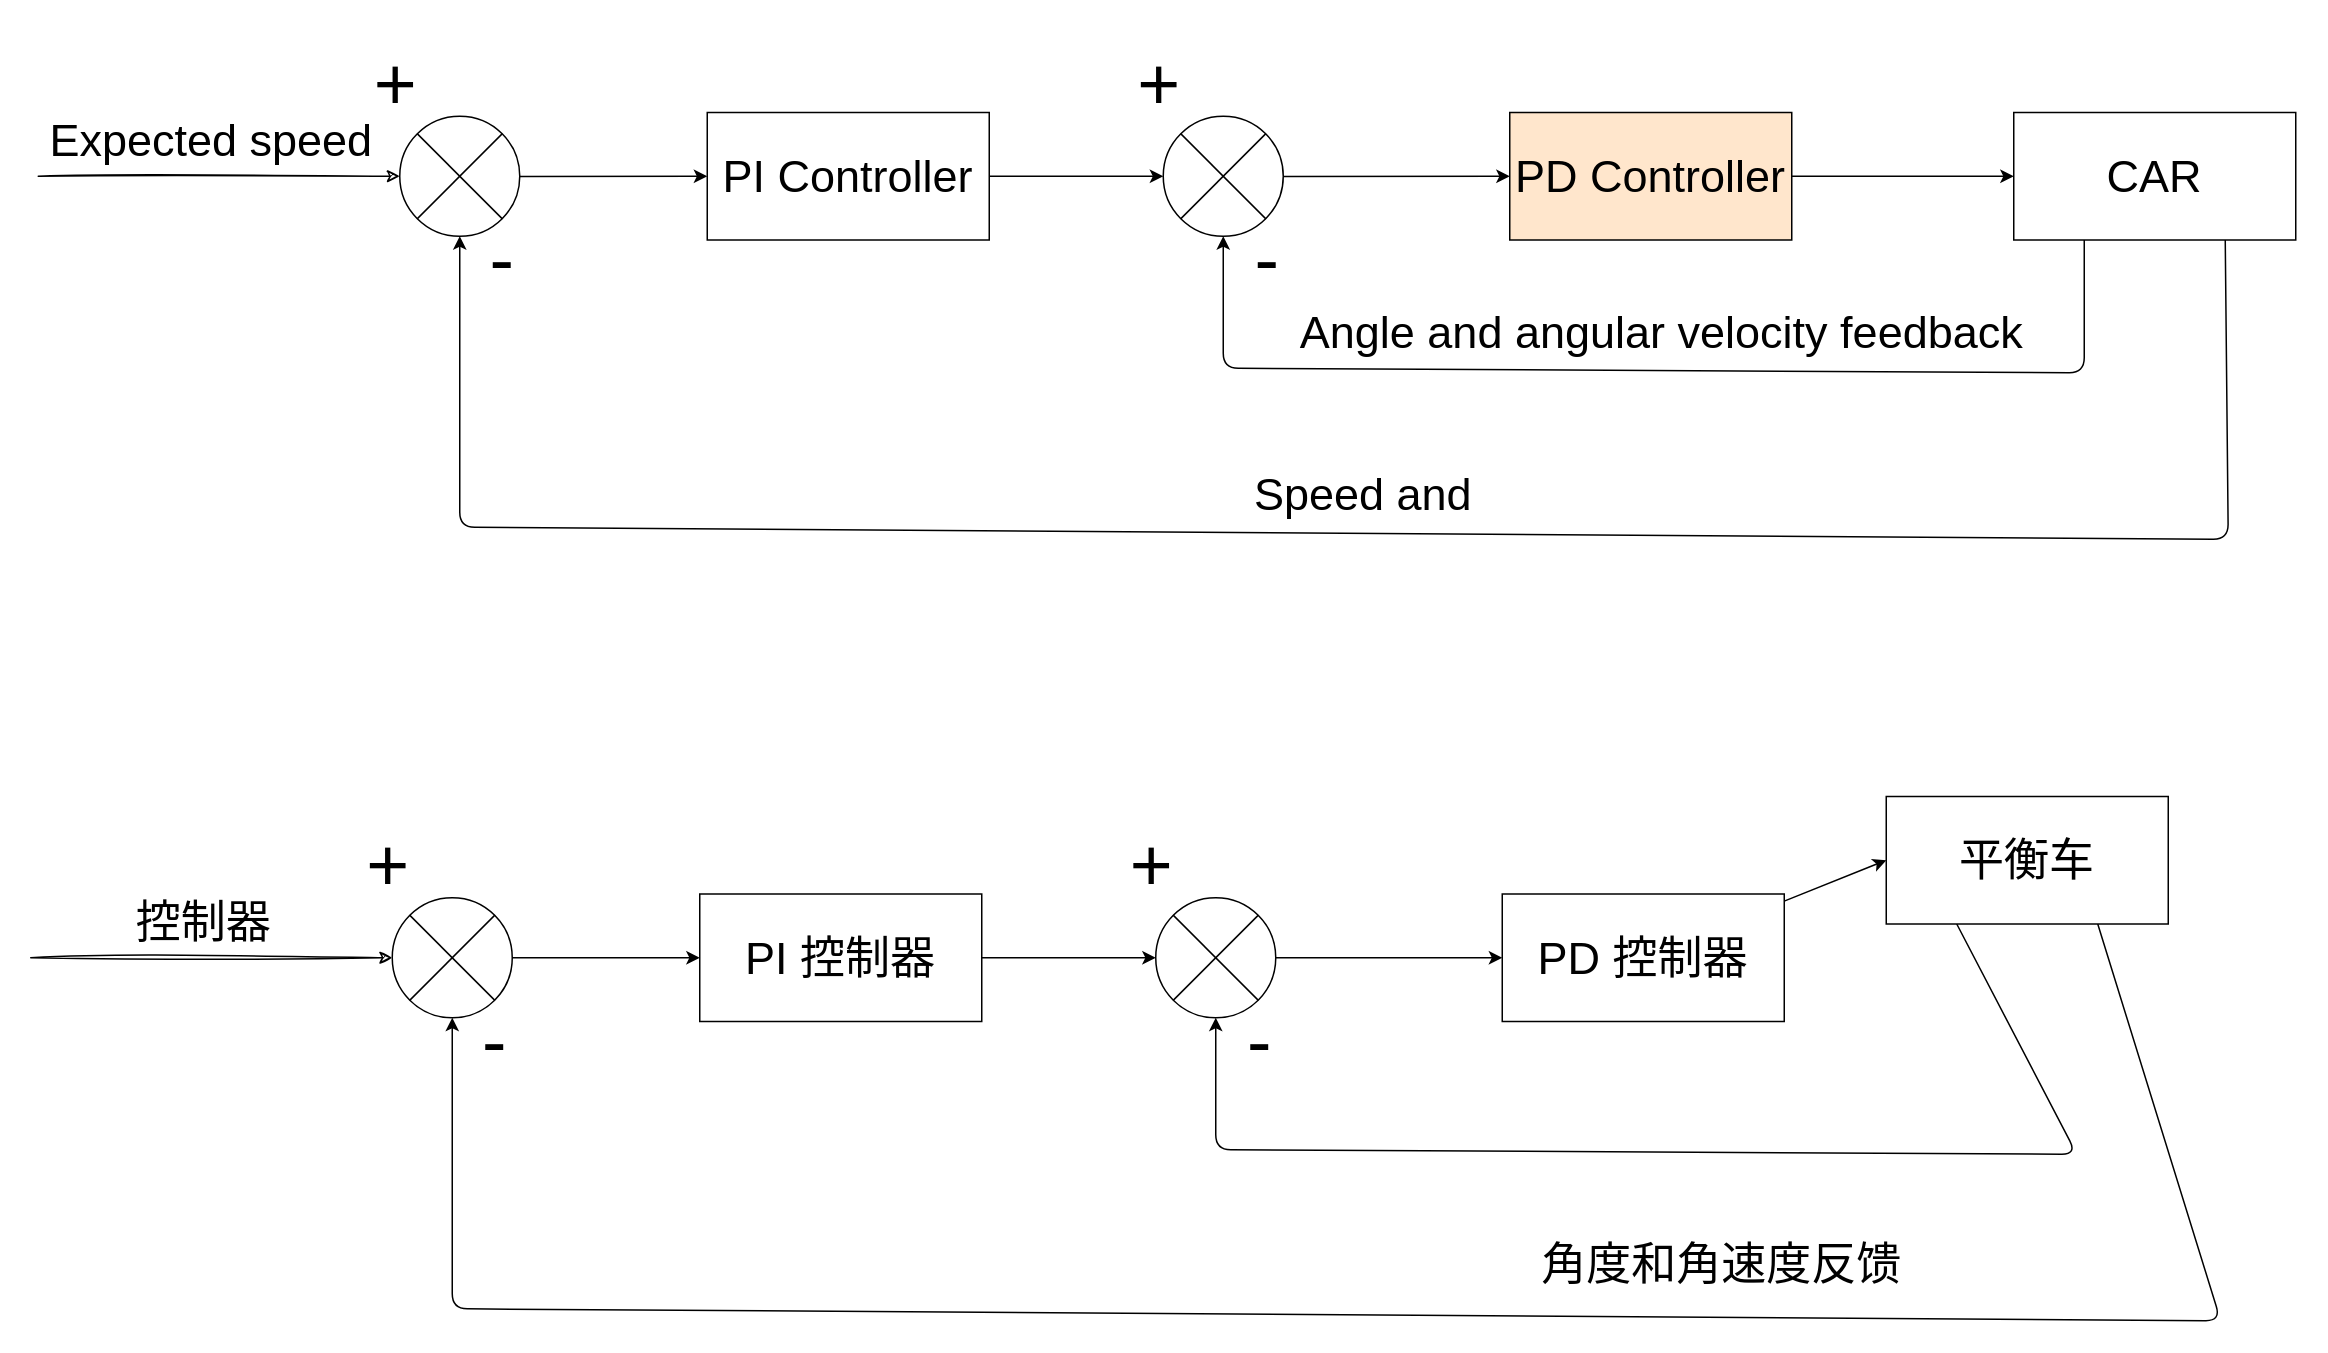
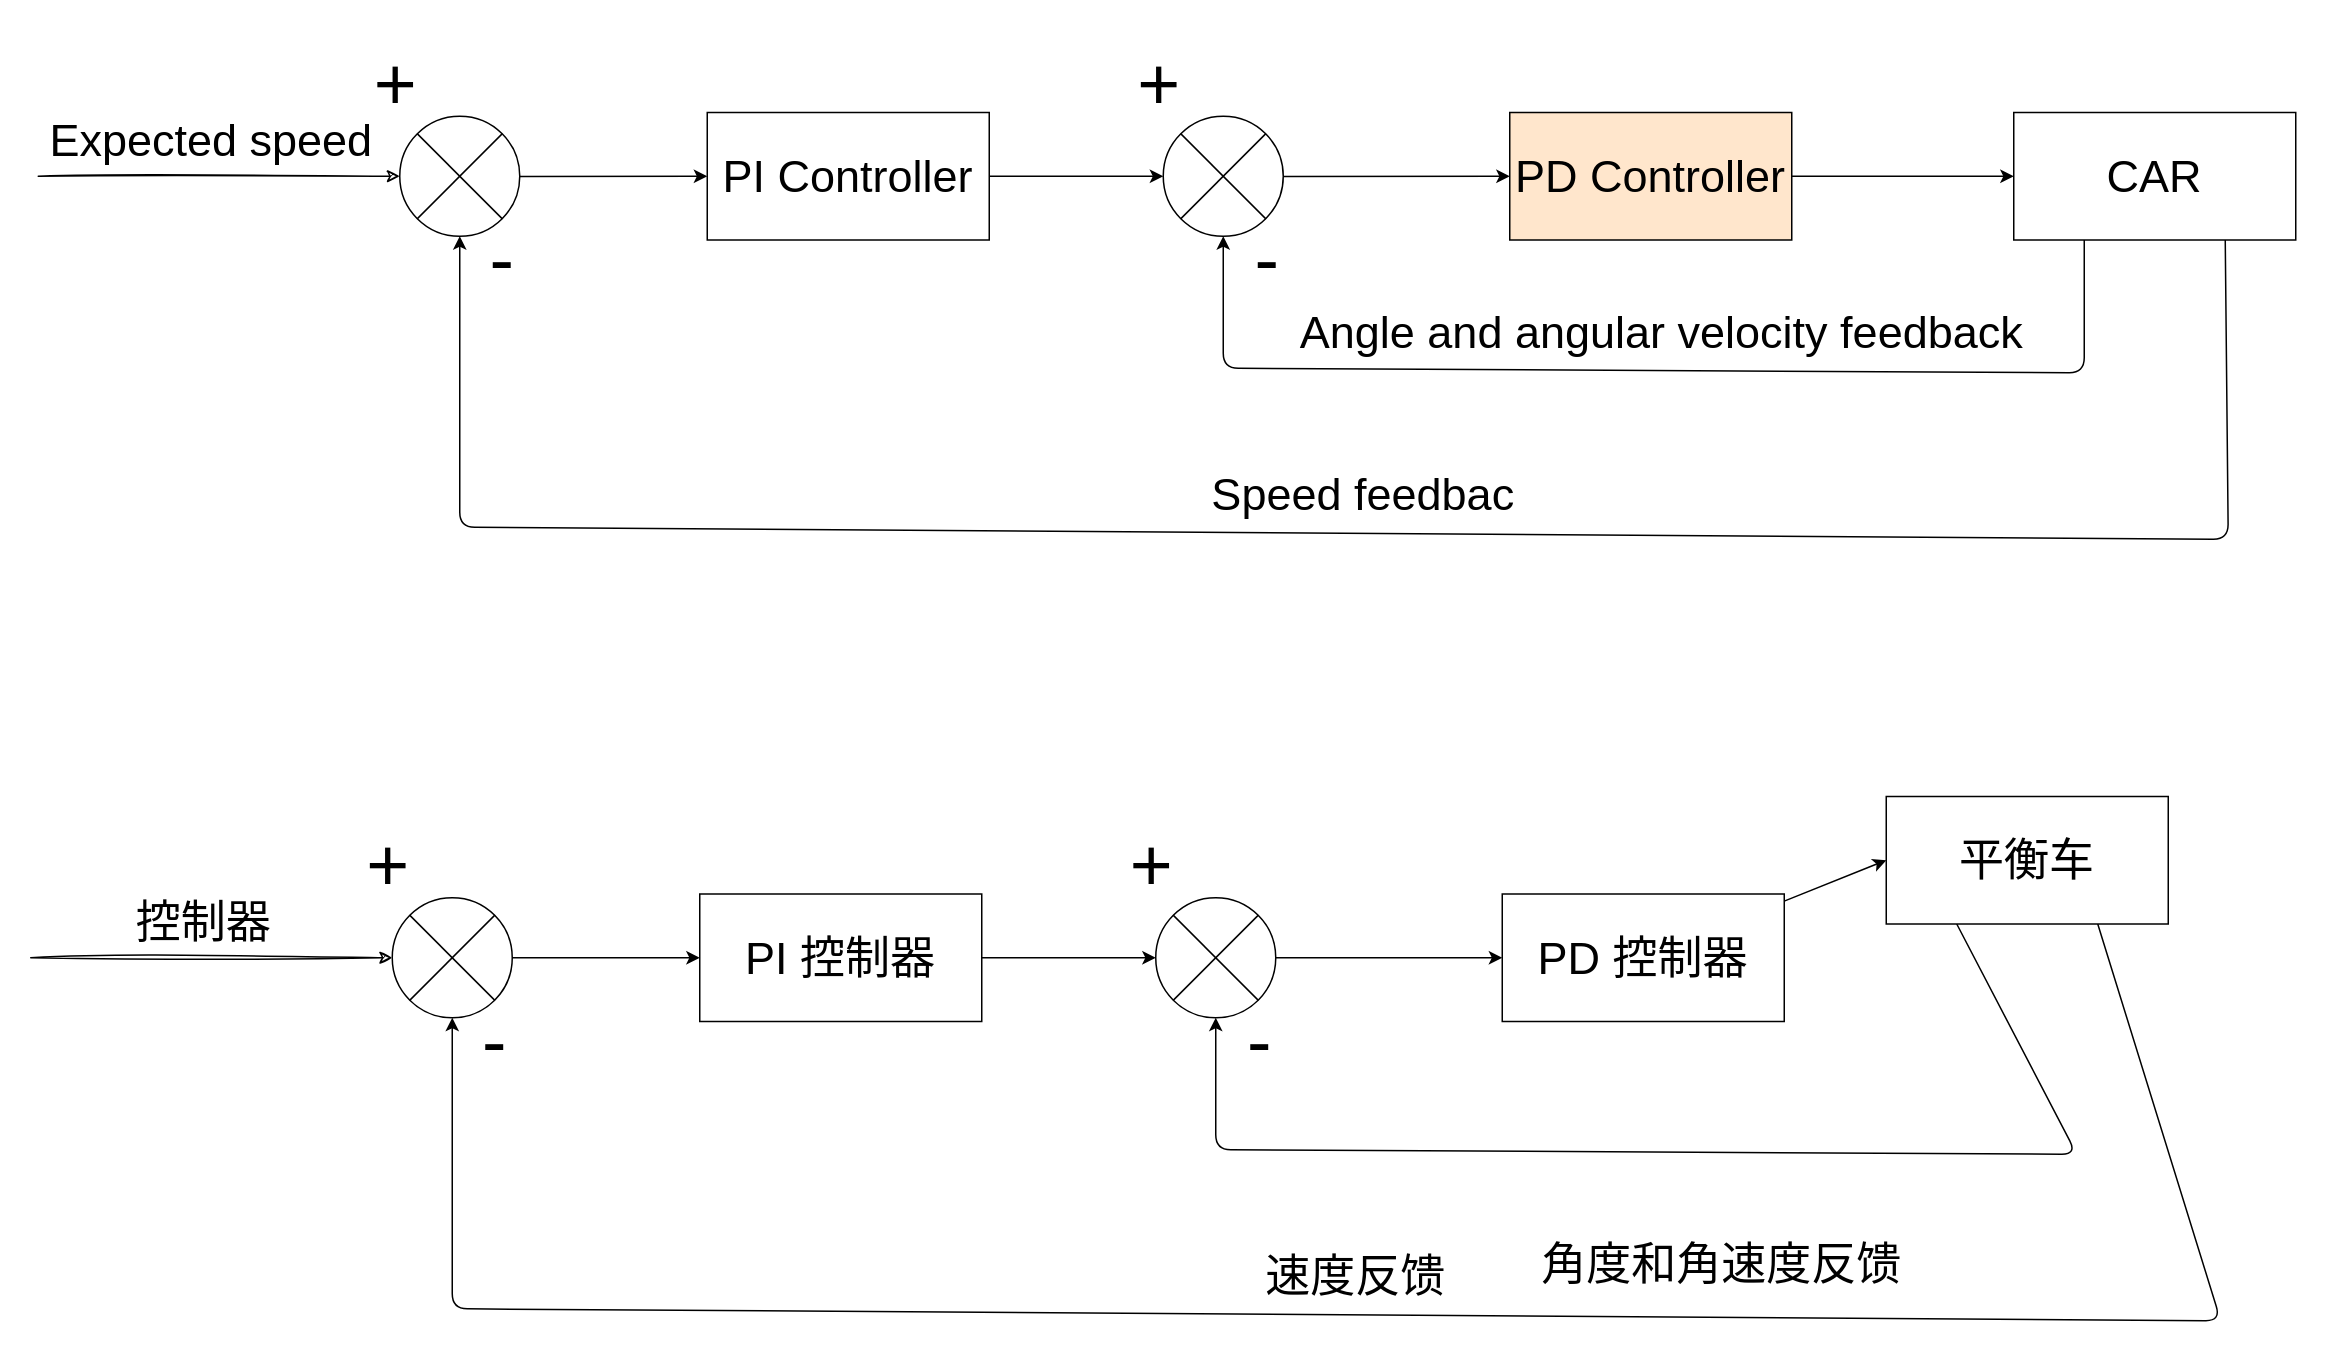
node "Speed and": label "Speed and" -> "Speed feedbac"
node "速度反馈": added
